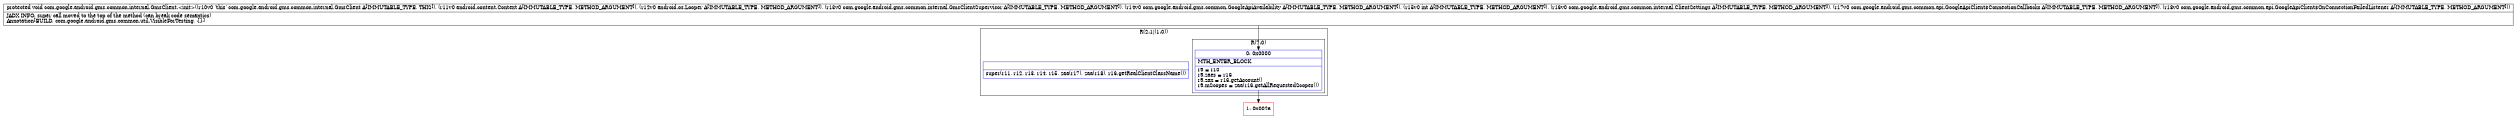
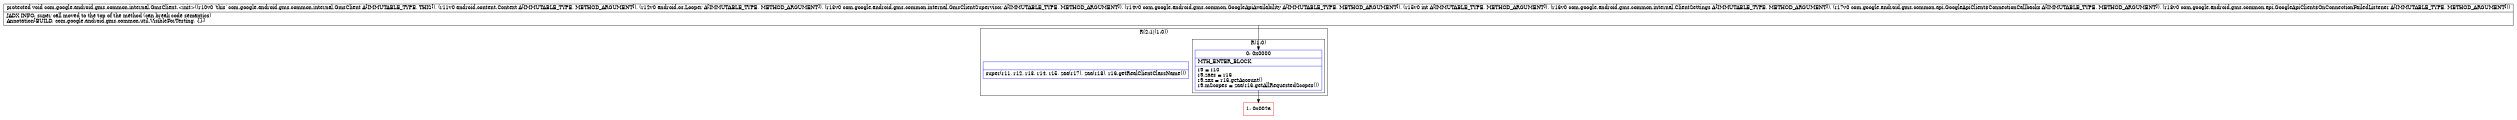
cluster "R(7:0)": label "R(7:0)" -> "R(1:0)"
